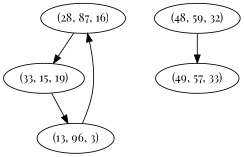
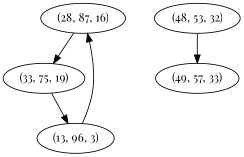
node "(48, 59, 32)": label "(48, 59, 32)" -> "(48, 53, 32)"
node "(33, 15, 19)": label "(33, 15, 19)" -> "(33, 75, 19)"
